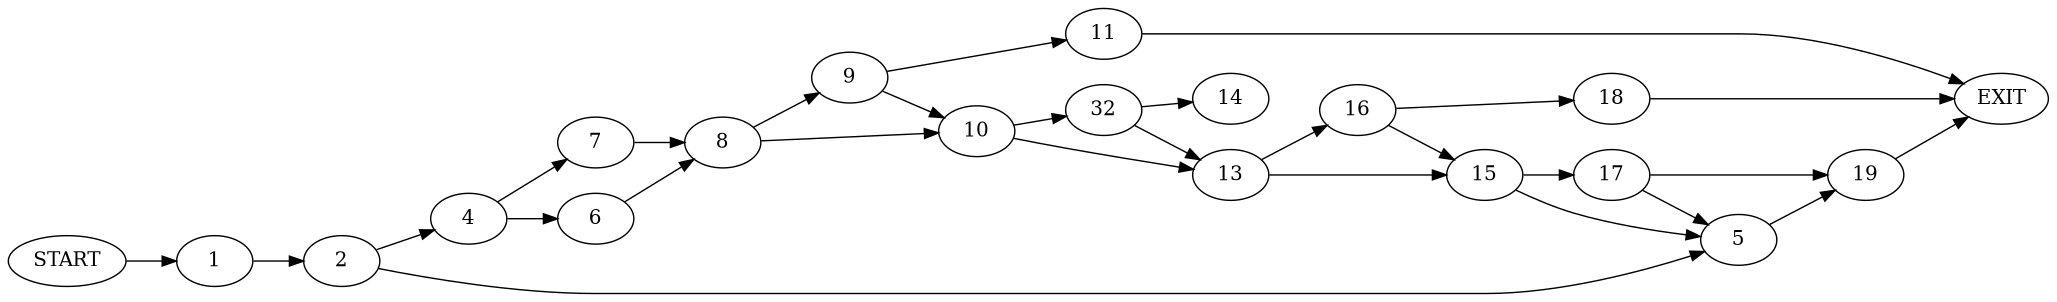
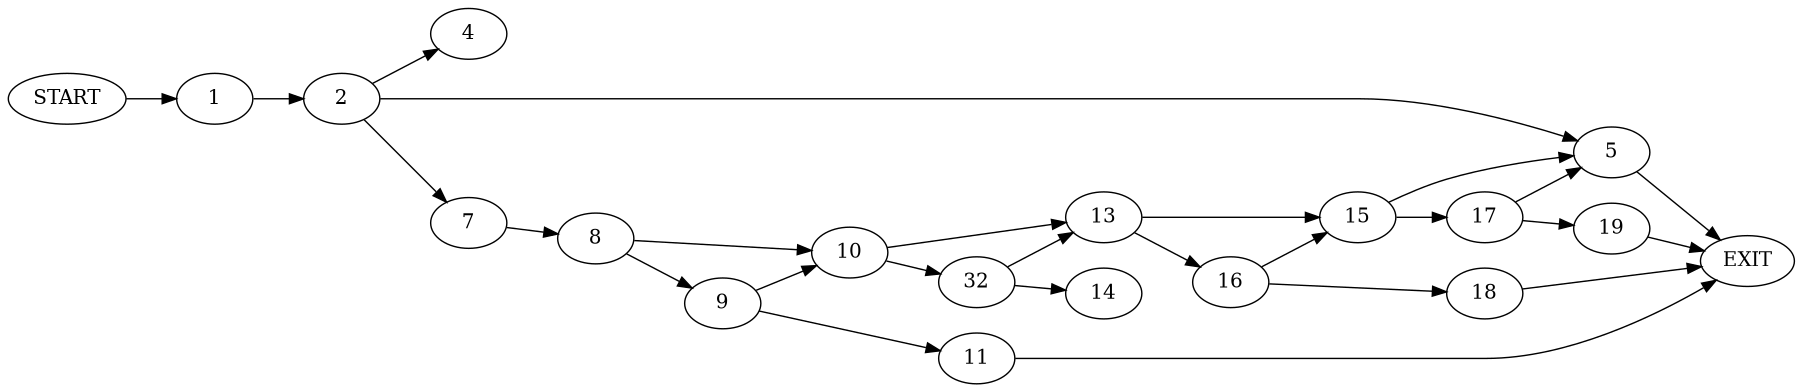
edge "4" -> "7": now "2" -> "7"
edge "5" -> "19": now "5" -> "EXIT"
node "6": removed
